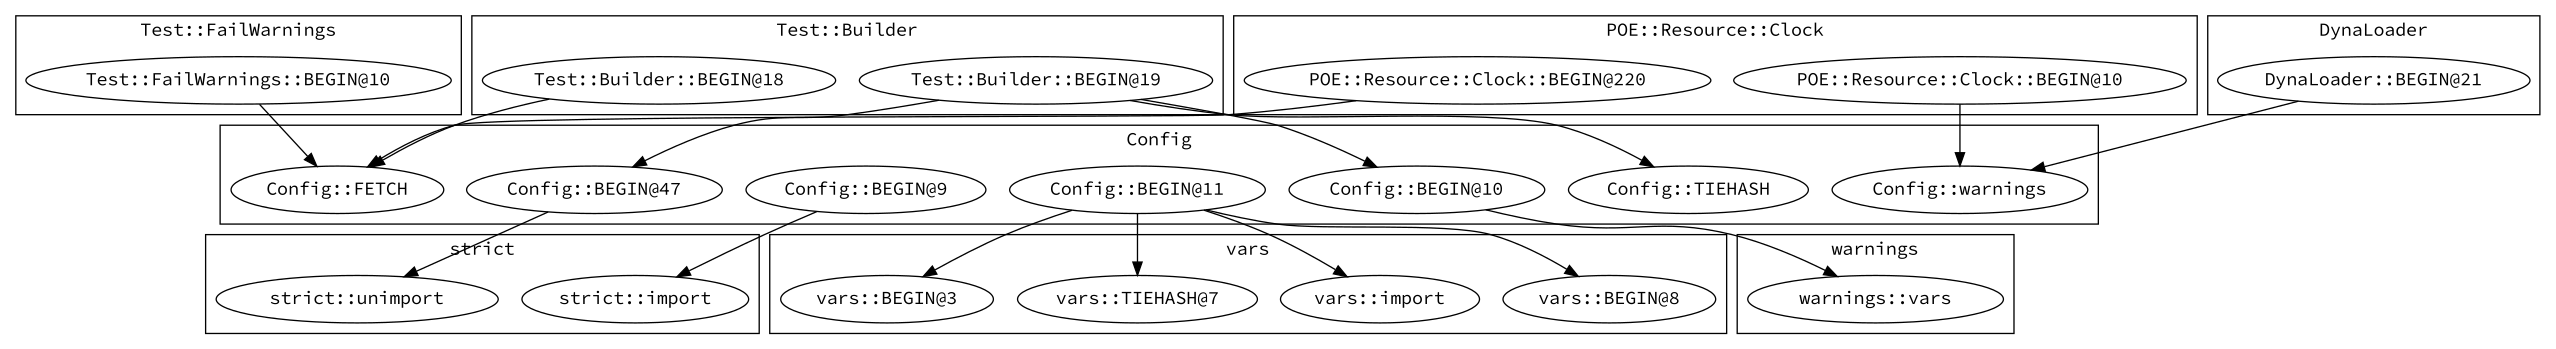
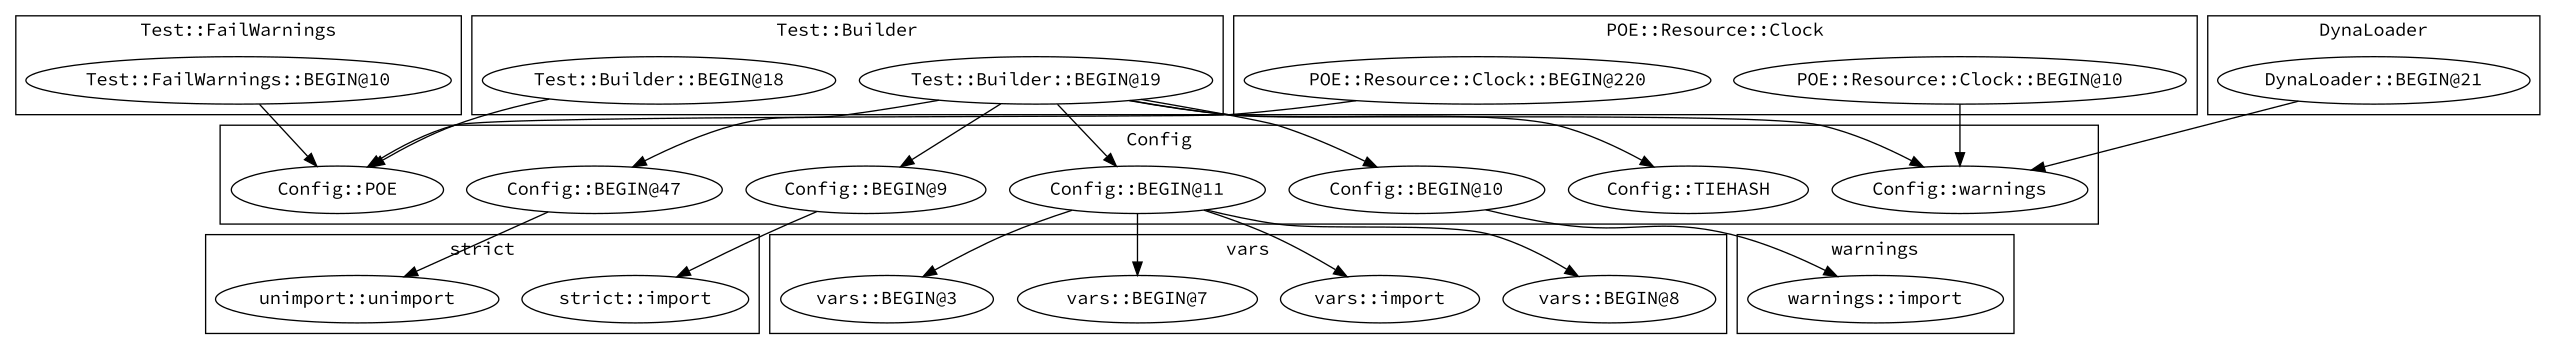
edge "Test::Builder::BEGIN@19" -> "Config::warnings": added
edge "Test::Builder::BEGIN@19" -> "Config::BEGIN@9": added
edge "Test::Builder::BEGIN@19" -> "Config::BEGIN@11": added
node "Config::FETCH": label "Config::FETCH" -> "Config::POE"
node "strict::unimport": label "strict::unimport" -> "unimport::unimport"
node "vars::TIEHASH@7": label "vars::TIEHASH@7" -> "vars::BEGIN@7"
node "warnings::vars": label "warnings::vars" -> "warnings::import"
